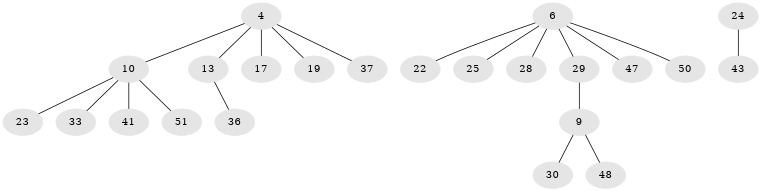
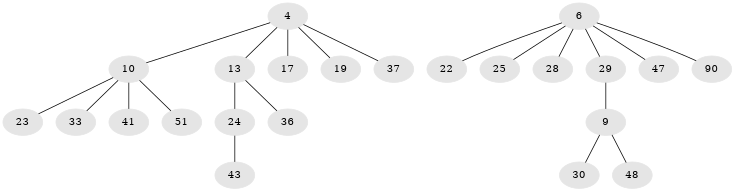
node "50": label "50" -> "90"
edge "13" -- "24": added
